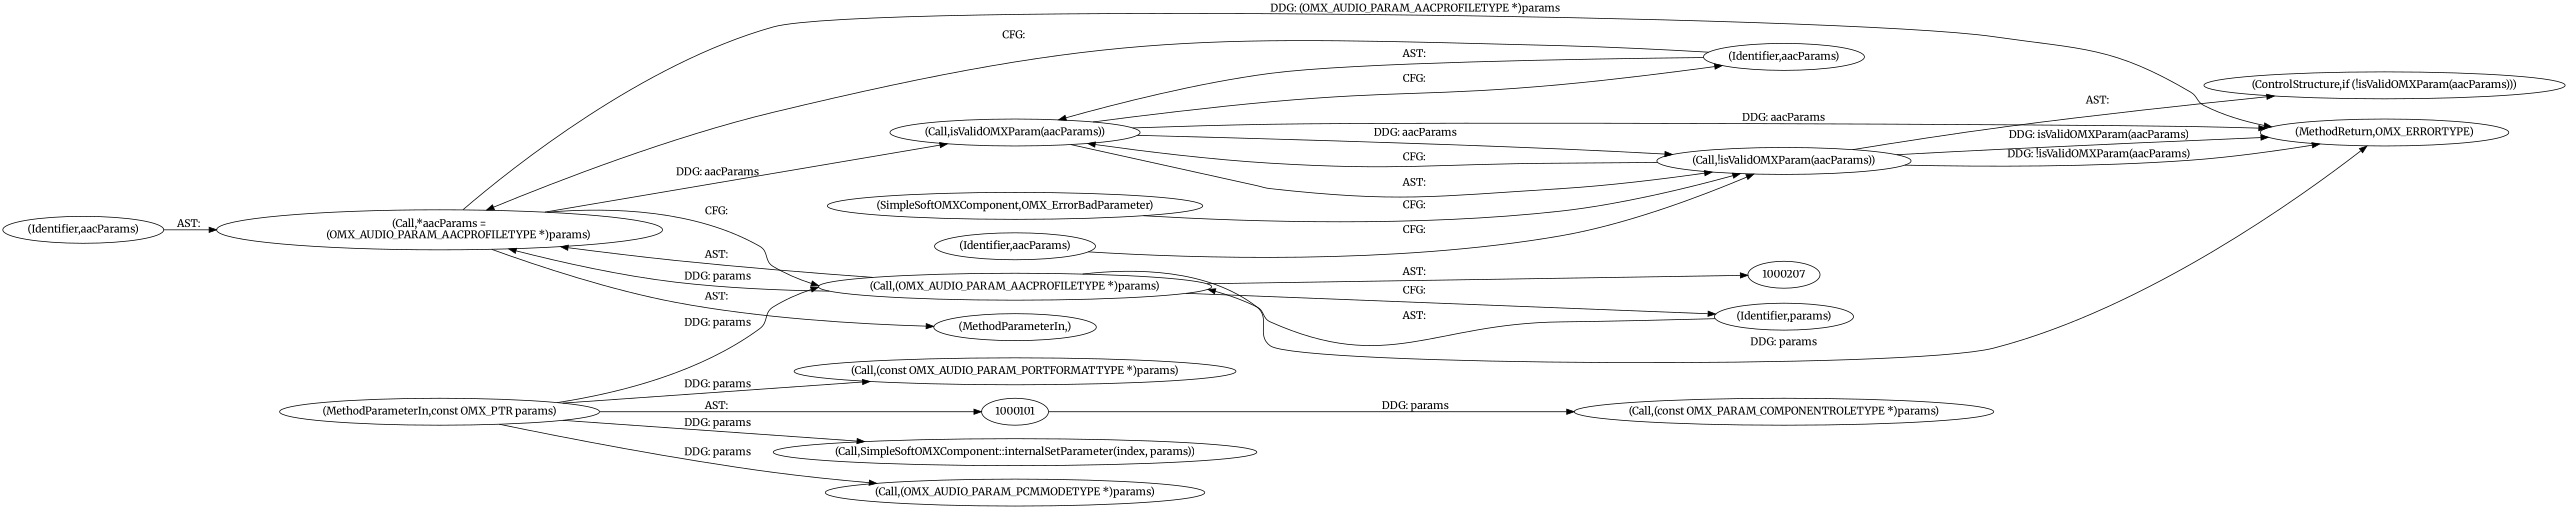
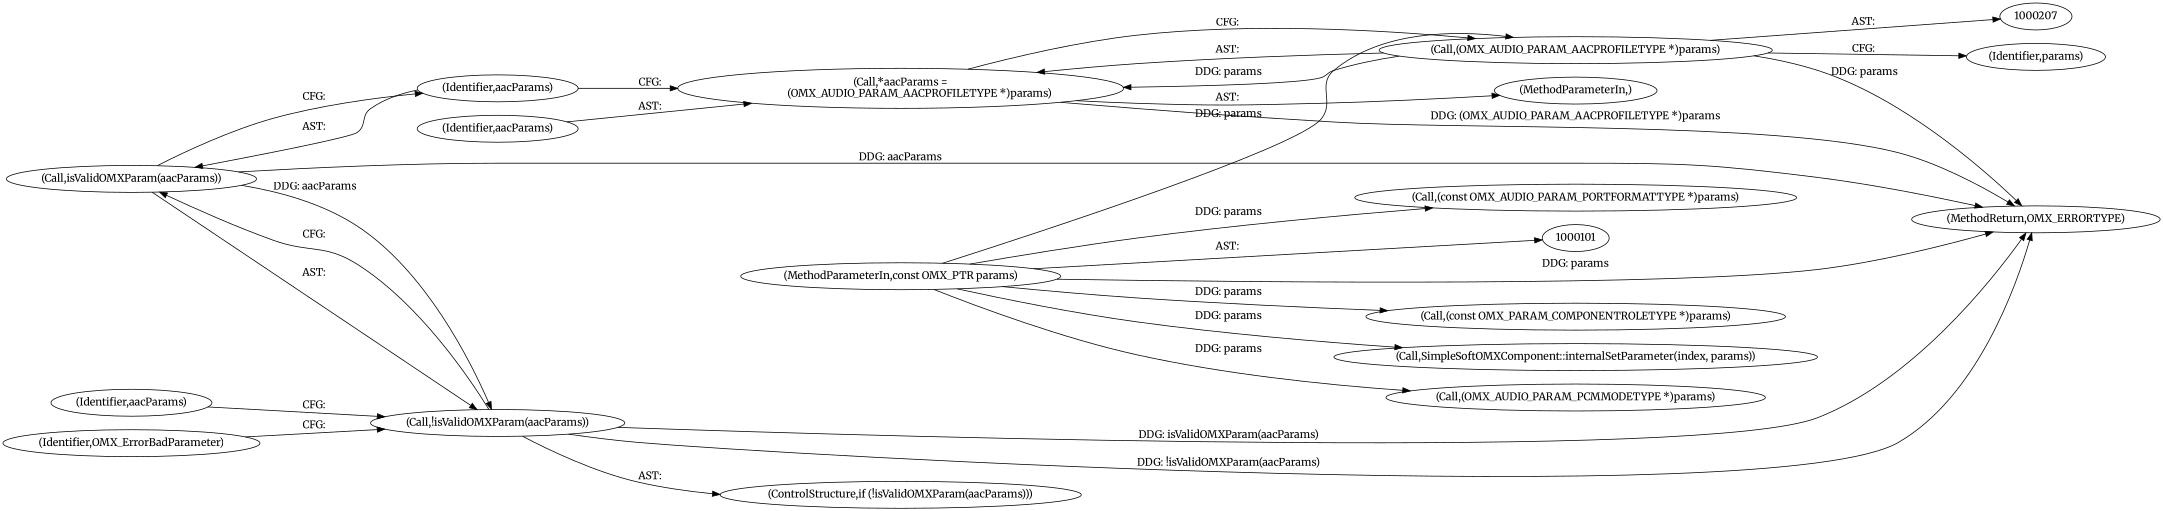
edge "(Call,*aacParams = (OMX_AUDIO_PARAM_AACPROFILETYPE *)params)" -> "(Call,isValidOMXParam(aacParams))": removed, label "DDG: aacParams"
node "(SimpleSoftOMXComponent,OMX_ErrorBadParameter)": label "(SimpleSoftOMXComponent,OMX_ErrorBadParameter)" -> "(Identifier,OMX_ErrorBadParameter)"
edge "(MethodParameterIn,const OMX_PTR params)" -> "(MethodReturn,OMX_ERRORTYPE)": added, label "DDG: params"
edge "(Identifier,params)" -> "(Call,(OMX_AUDIO_PARAM_AACPROFILETYPE *)params)": removed, label "AST:"
edge "1000101" -> "(Call,(const OMX_PARAM_COMPONENTROLETYPE *)params)": now "(MethodParameterIn,const OMX_PTR params)" -> "(Call,(const OMX_PARAM_COMPONENTROLETYPE *)params)"
